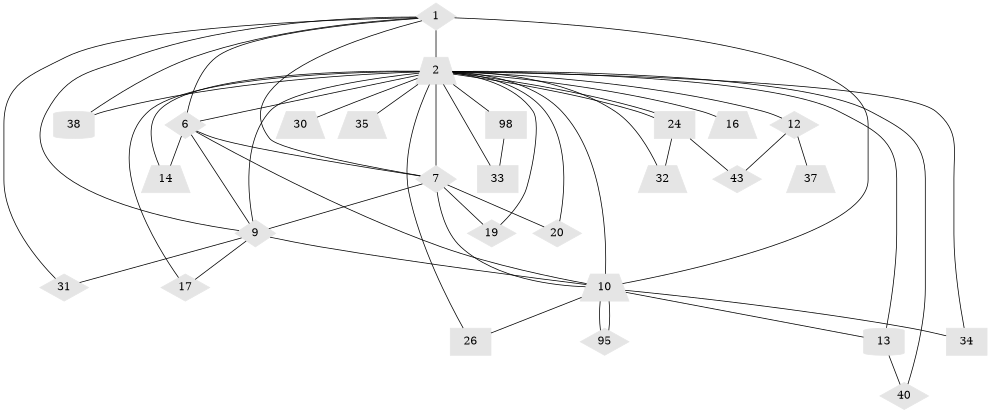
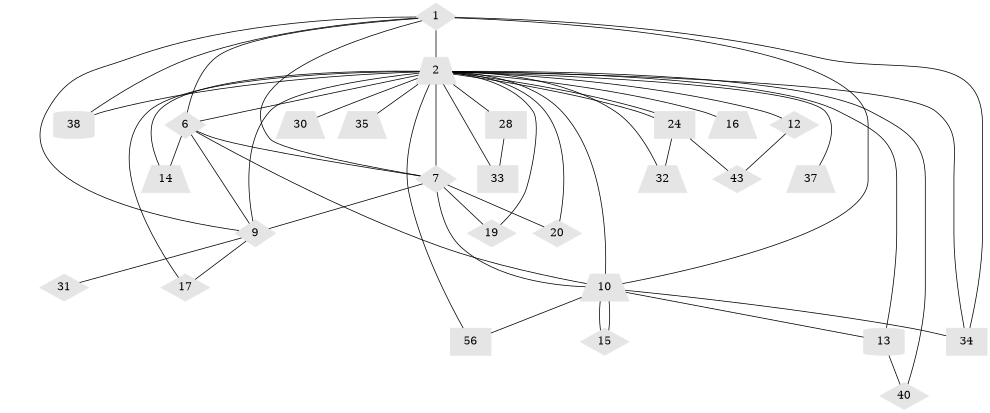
edge "1" -- "31": now "1" -- "34"
node "98": label "98" -> "28"
edge "12" -- "37": now "2" -- "37"
edge "9" -- "10": removed
node "26": label "26" -> "56"
node "95": label "95" -> "15"
